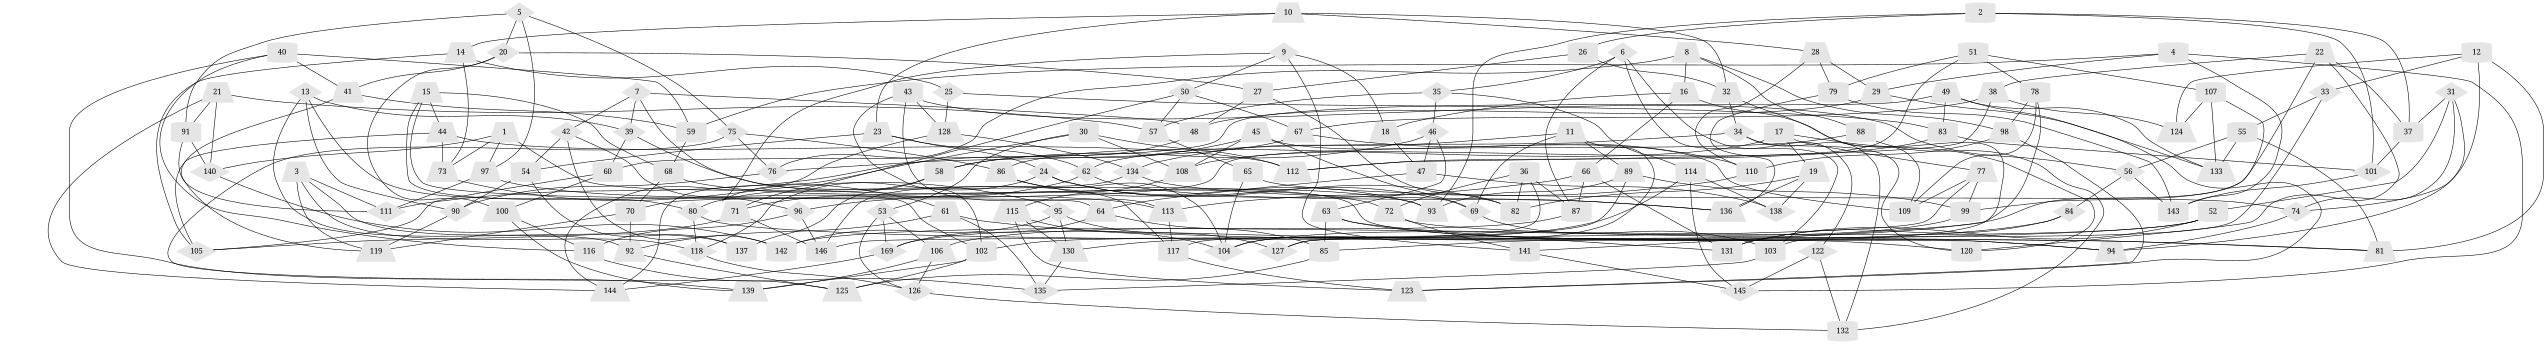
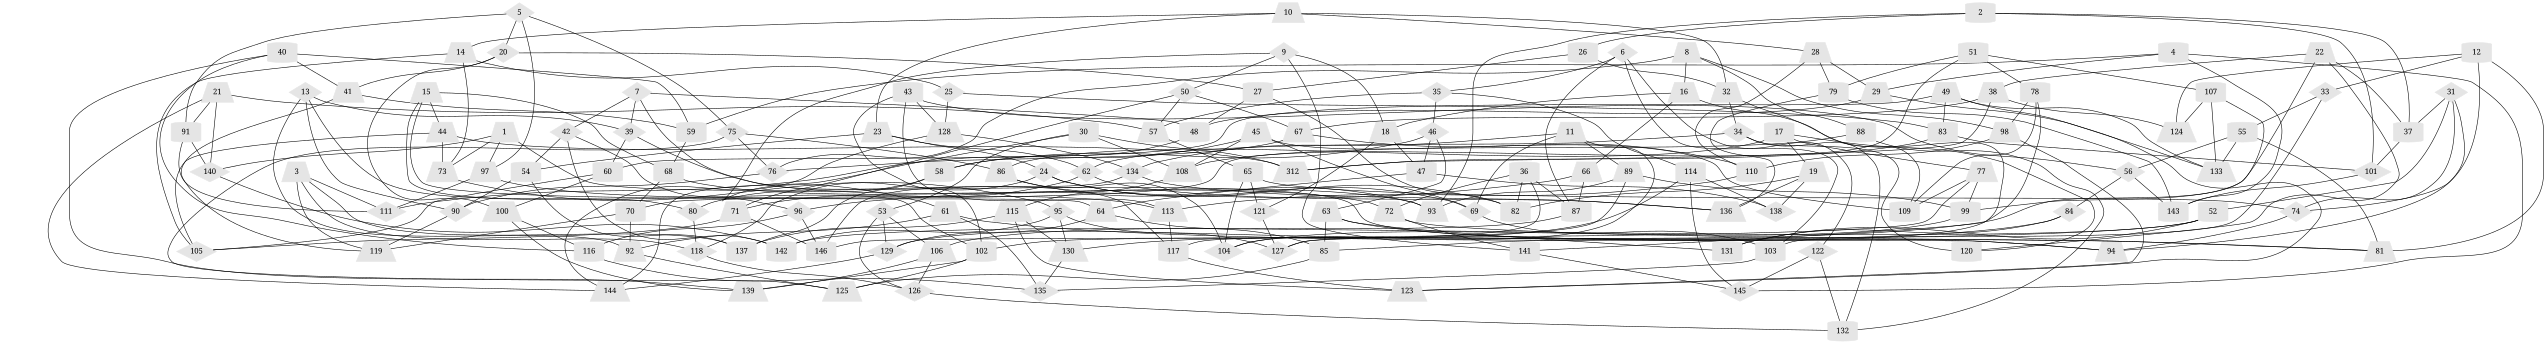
node "112": label "112" -> "312"
node "121": added
edge "66" -- "131": removed
edge "115" -- "104": now "115" -- "137"
edge "80" -- "120": removed
node "169": label "169" -> "129"
